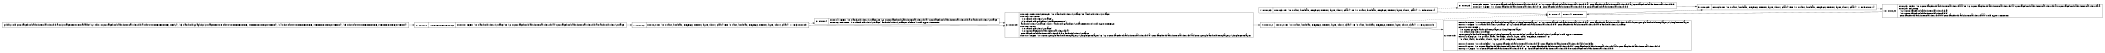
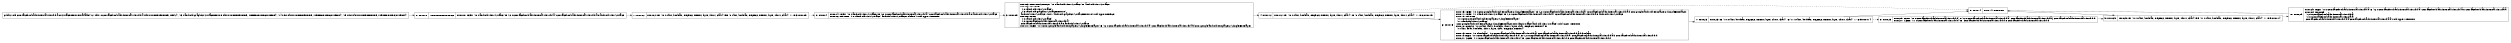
edge "6: 0x0015" -> "7: 0x0023": added
edge "1: 0x0002" -> "3: 0x0009": removed
